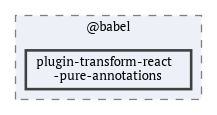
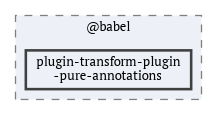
node "plugin-transform-react -pure-annotations": label "plugin-transform-react -pure-annotations" -> "plugin-transform-plugin -pure-annotations"
